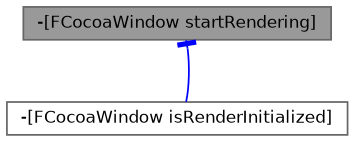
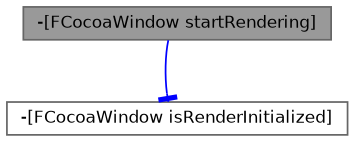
edge "-[FCocoaWindow isRenderInitialized]" -> "-[FCocoaWindow startRendering]": reversed
